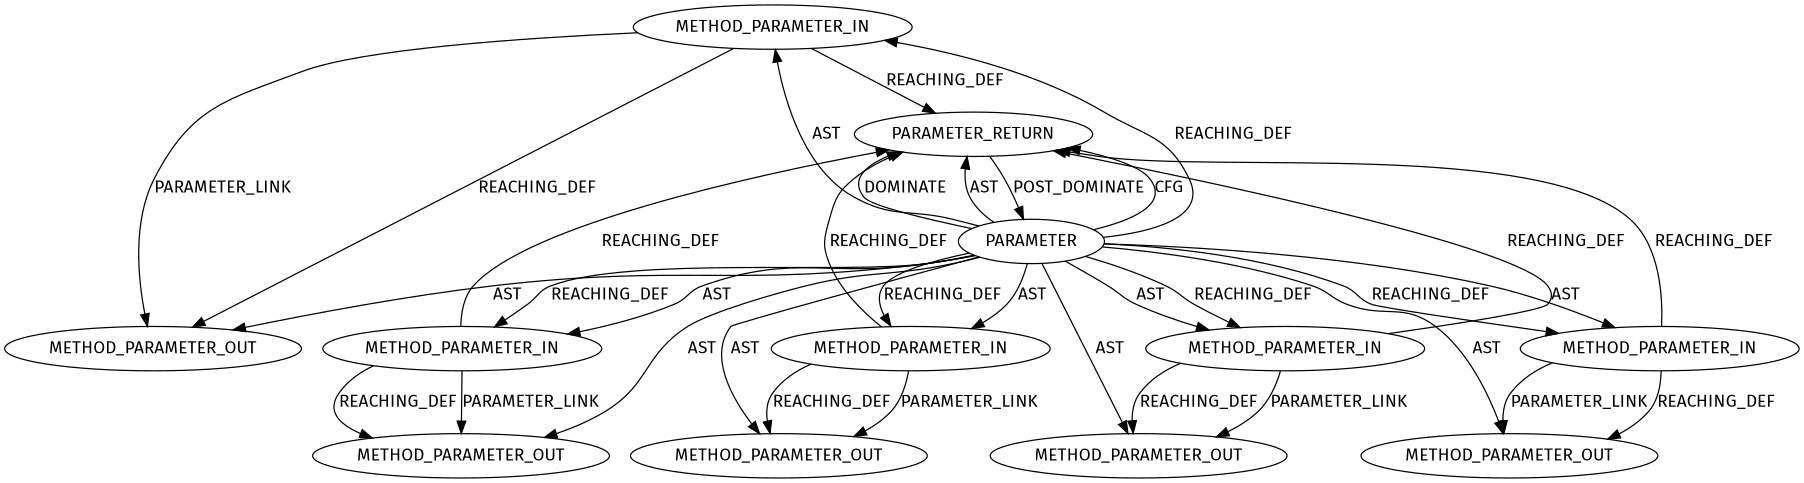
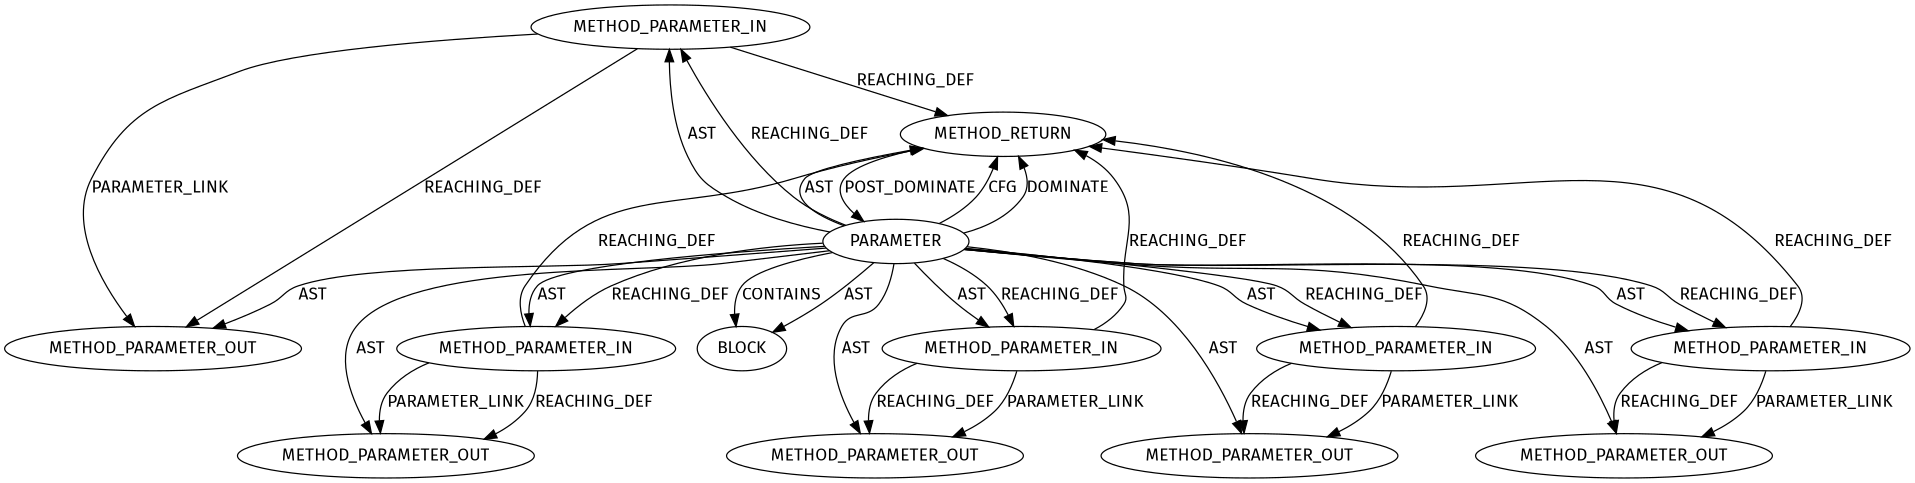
node "PARAMETER_RETURN": label "PARAMETER_RETURN" -> "METHOD_RETURN"
node "BLOCK": added
